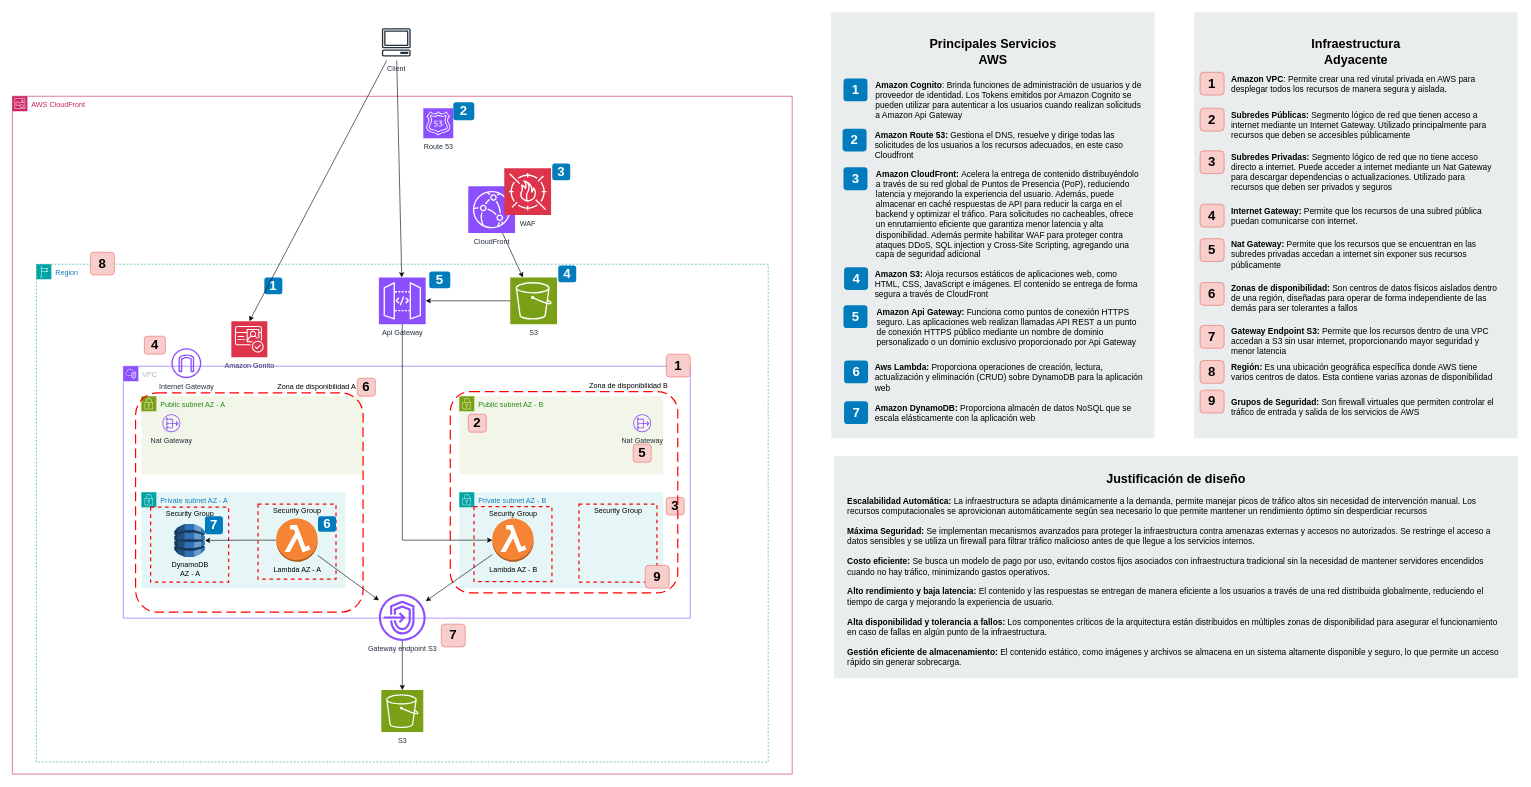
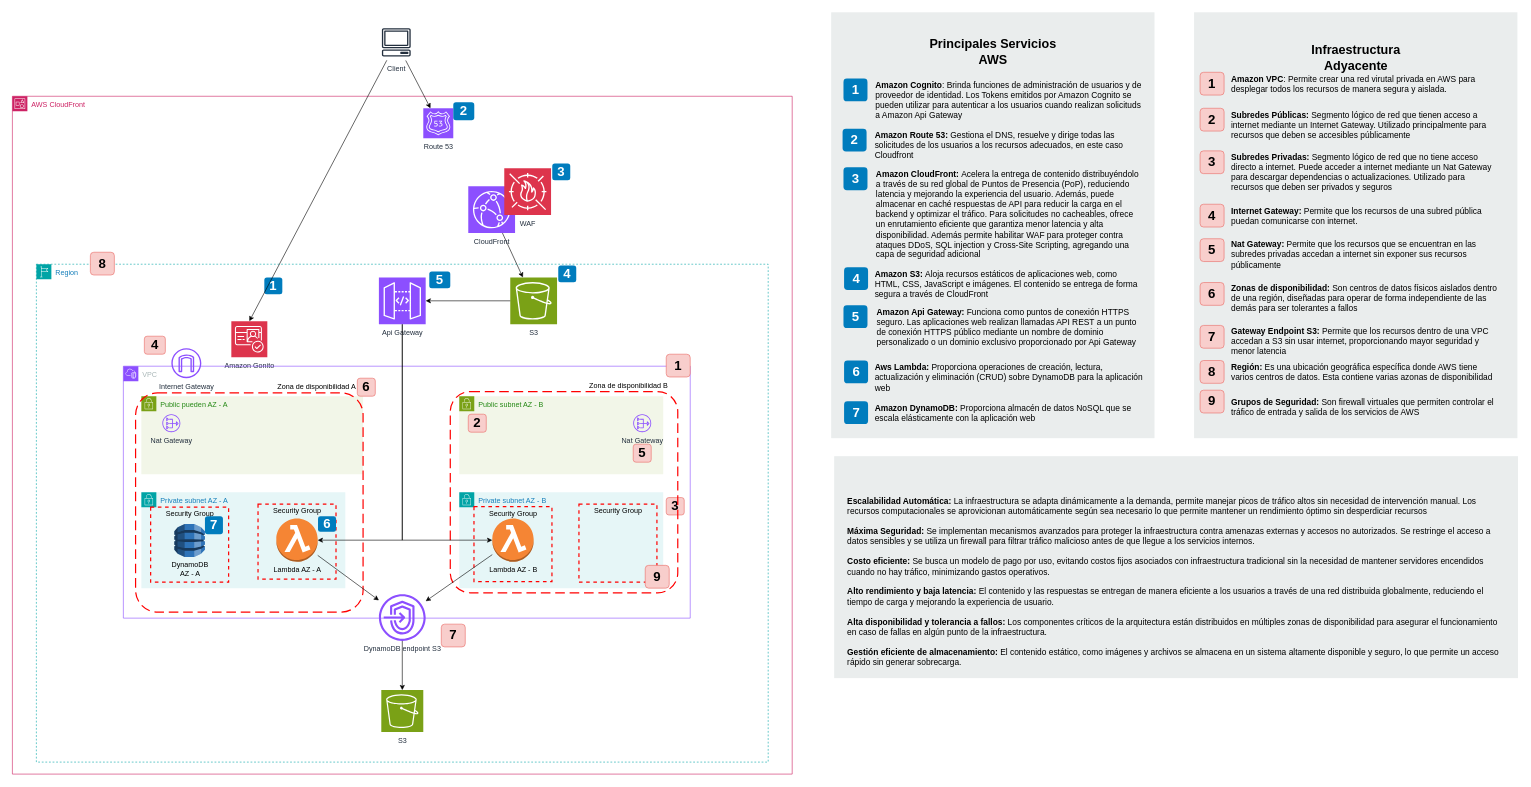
node "Infraestructura Adyacente": moved (1356, 51) -> (1356, 57)
edge "Client" -> "Api Gateway": now "Client" -> "Route 53"
node "Public subnet AZ - A": label "Public subnet AZ - A" -> "Public pueden AZ - A"
node "Justificación de diseño": removed
edge "Api Gateway" -> "Lambda AZ - A": added
edge "Lambda AZ - A" -> "DynamoDB AZ - A": removed
node "Gateway endpoint S3": label "Gateway endpoint S3" -> "DynamoDB endpoint S3"
